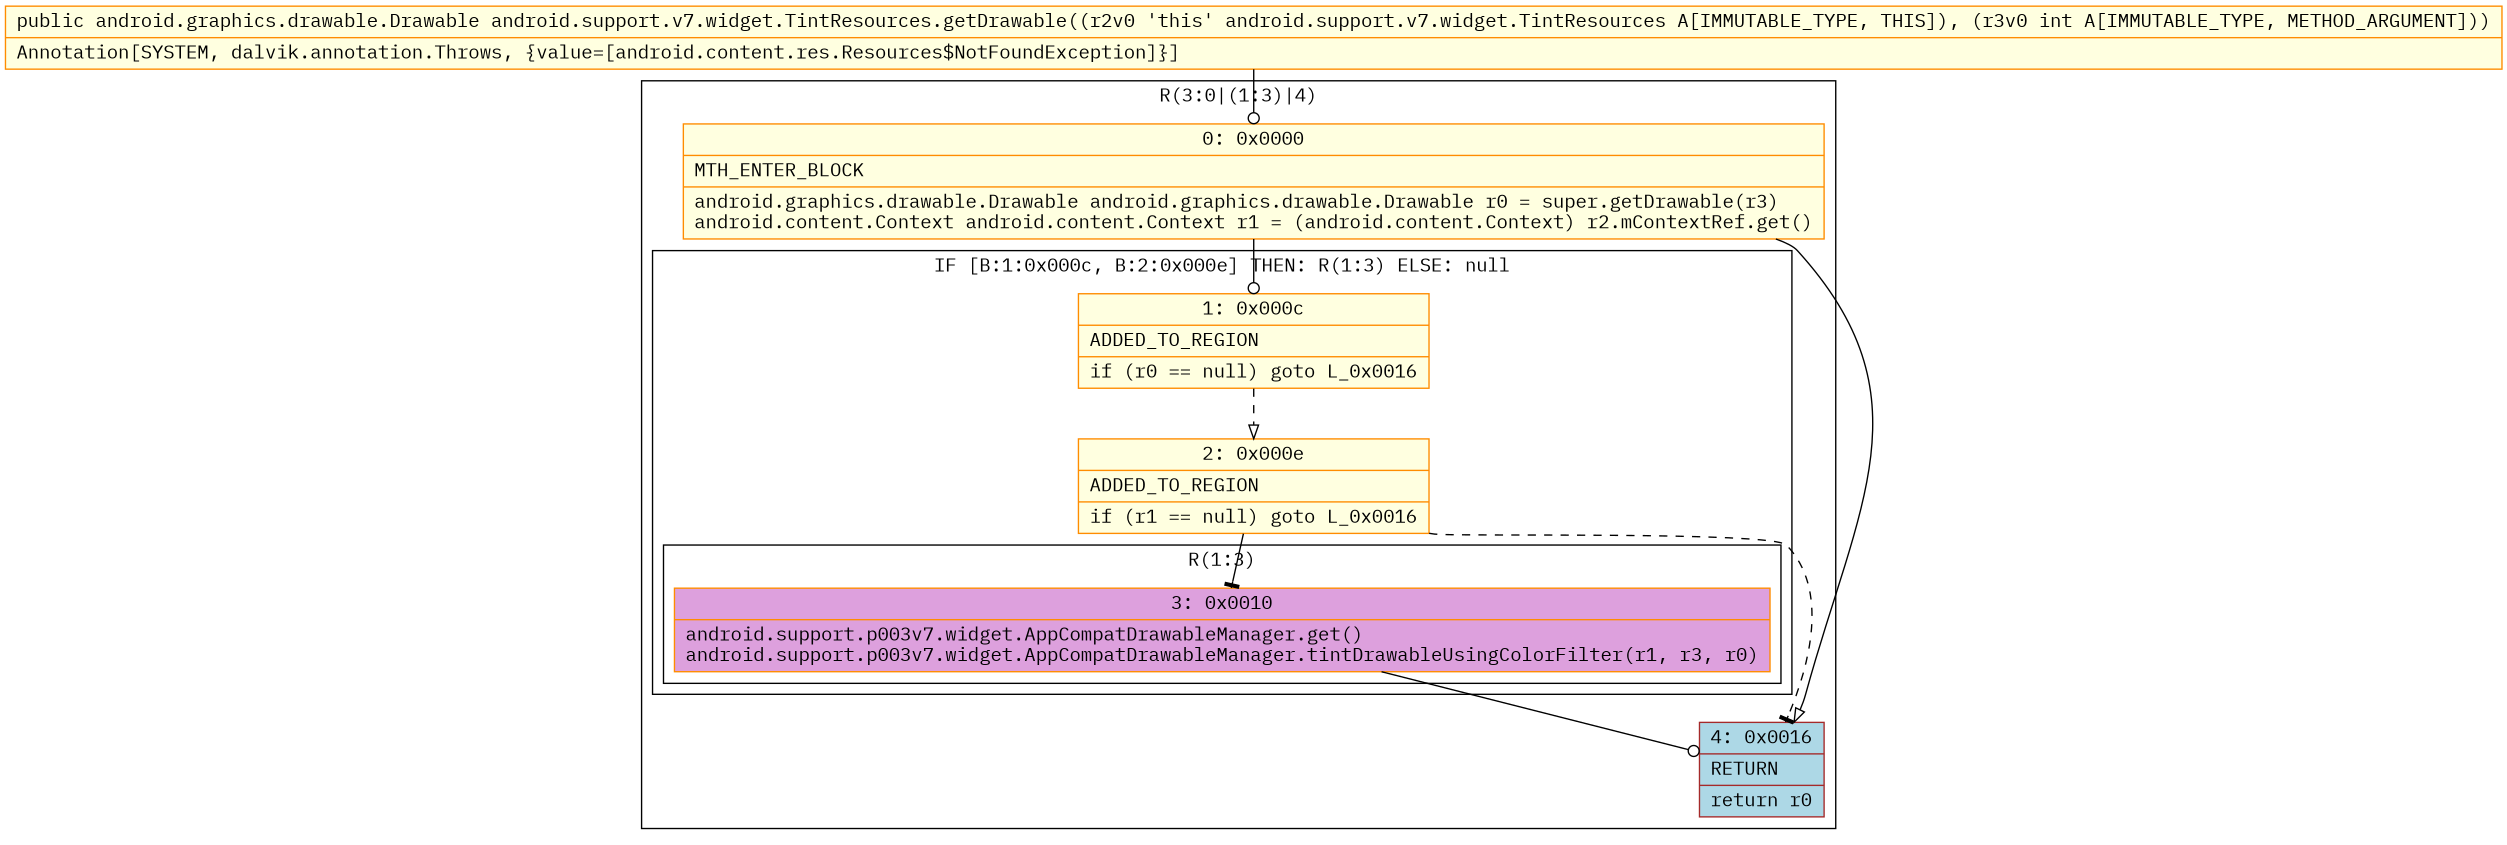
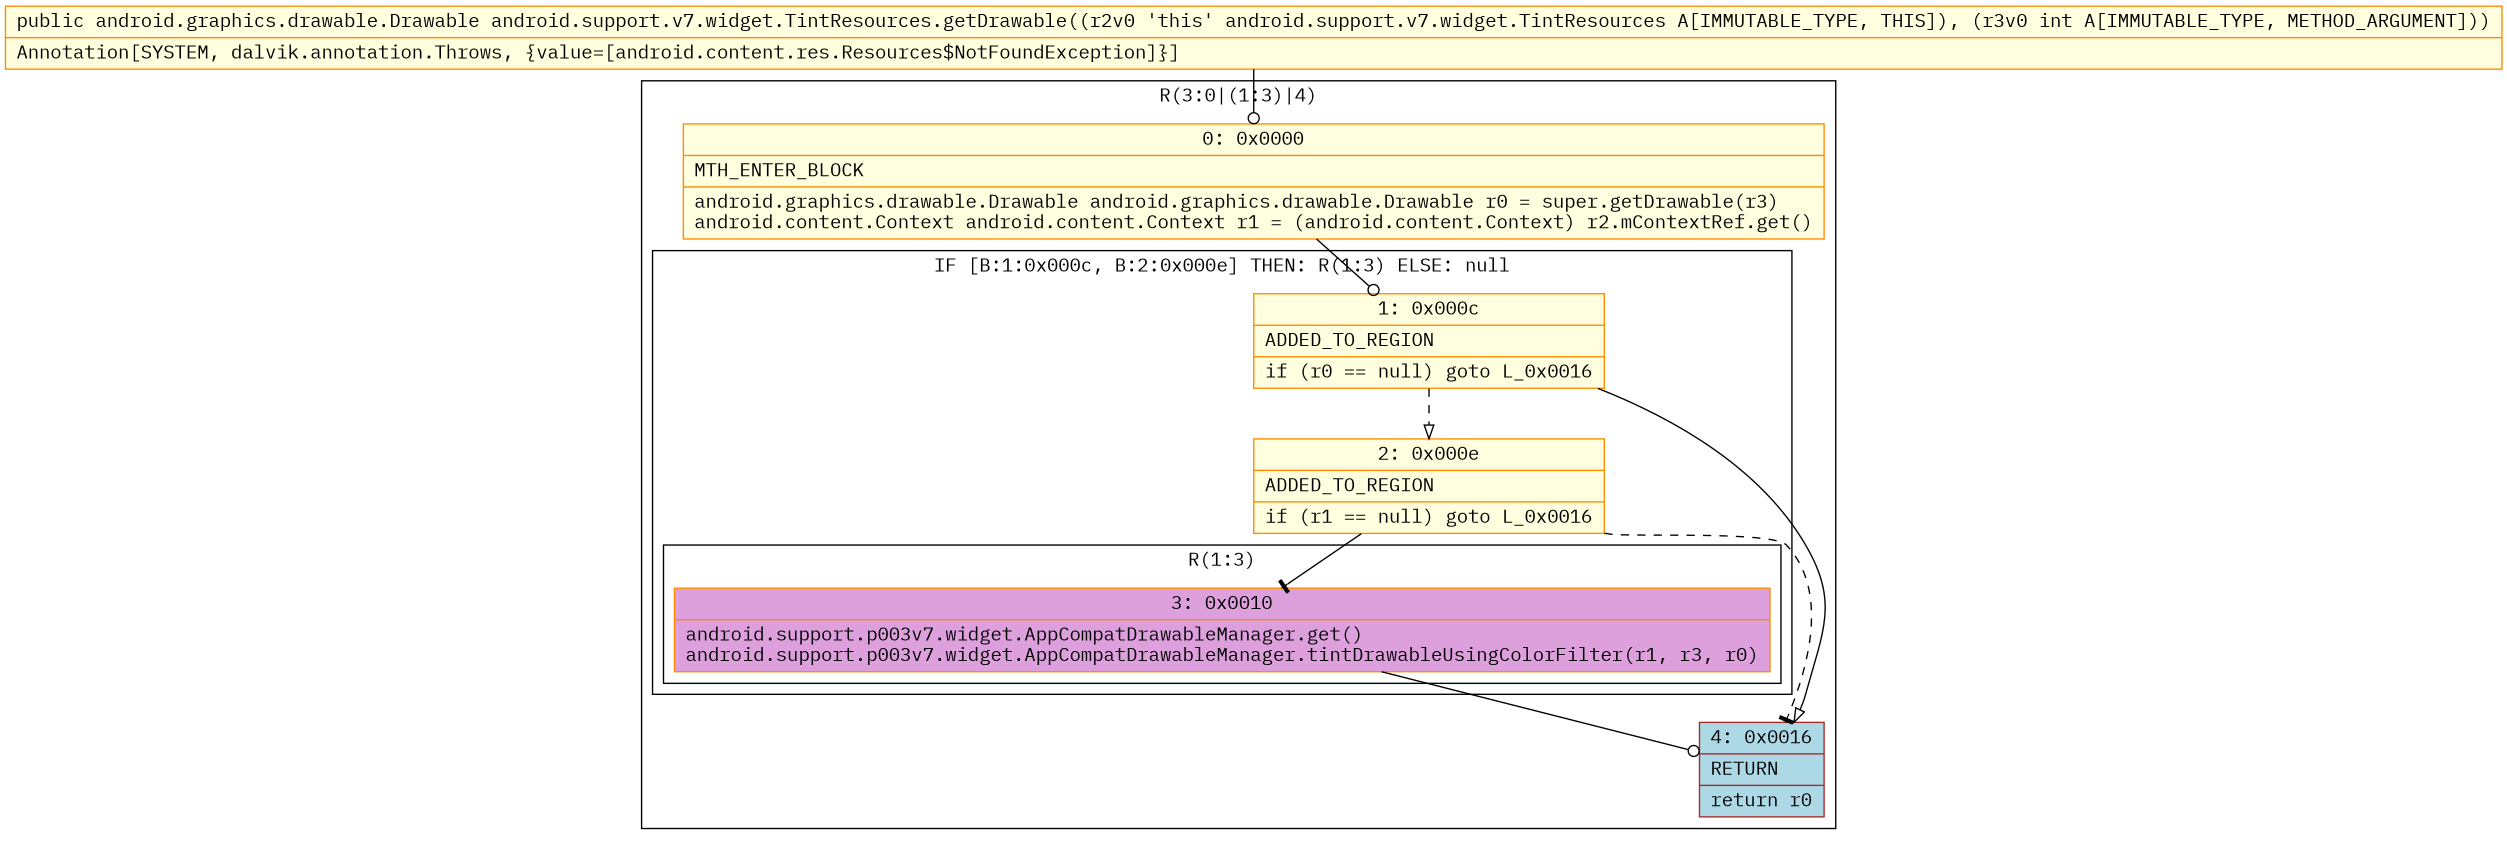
edge "0: 0x0000" -> "4: 0x0016": now "1: 0x000c" -> "4: 0x0016"
